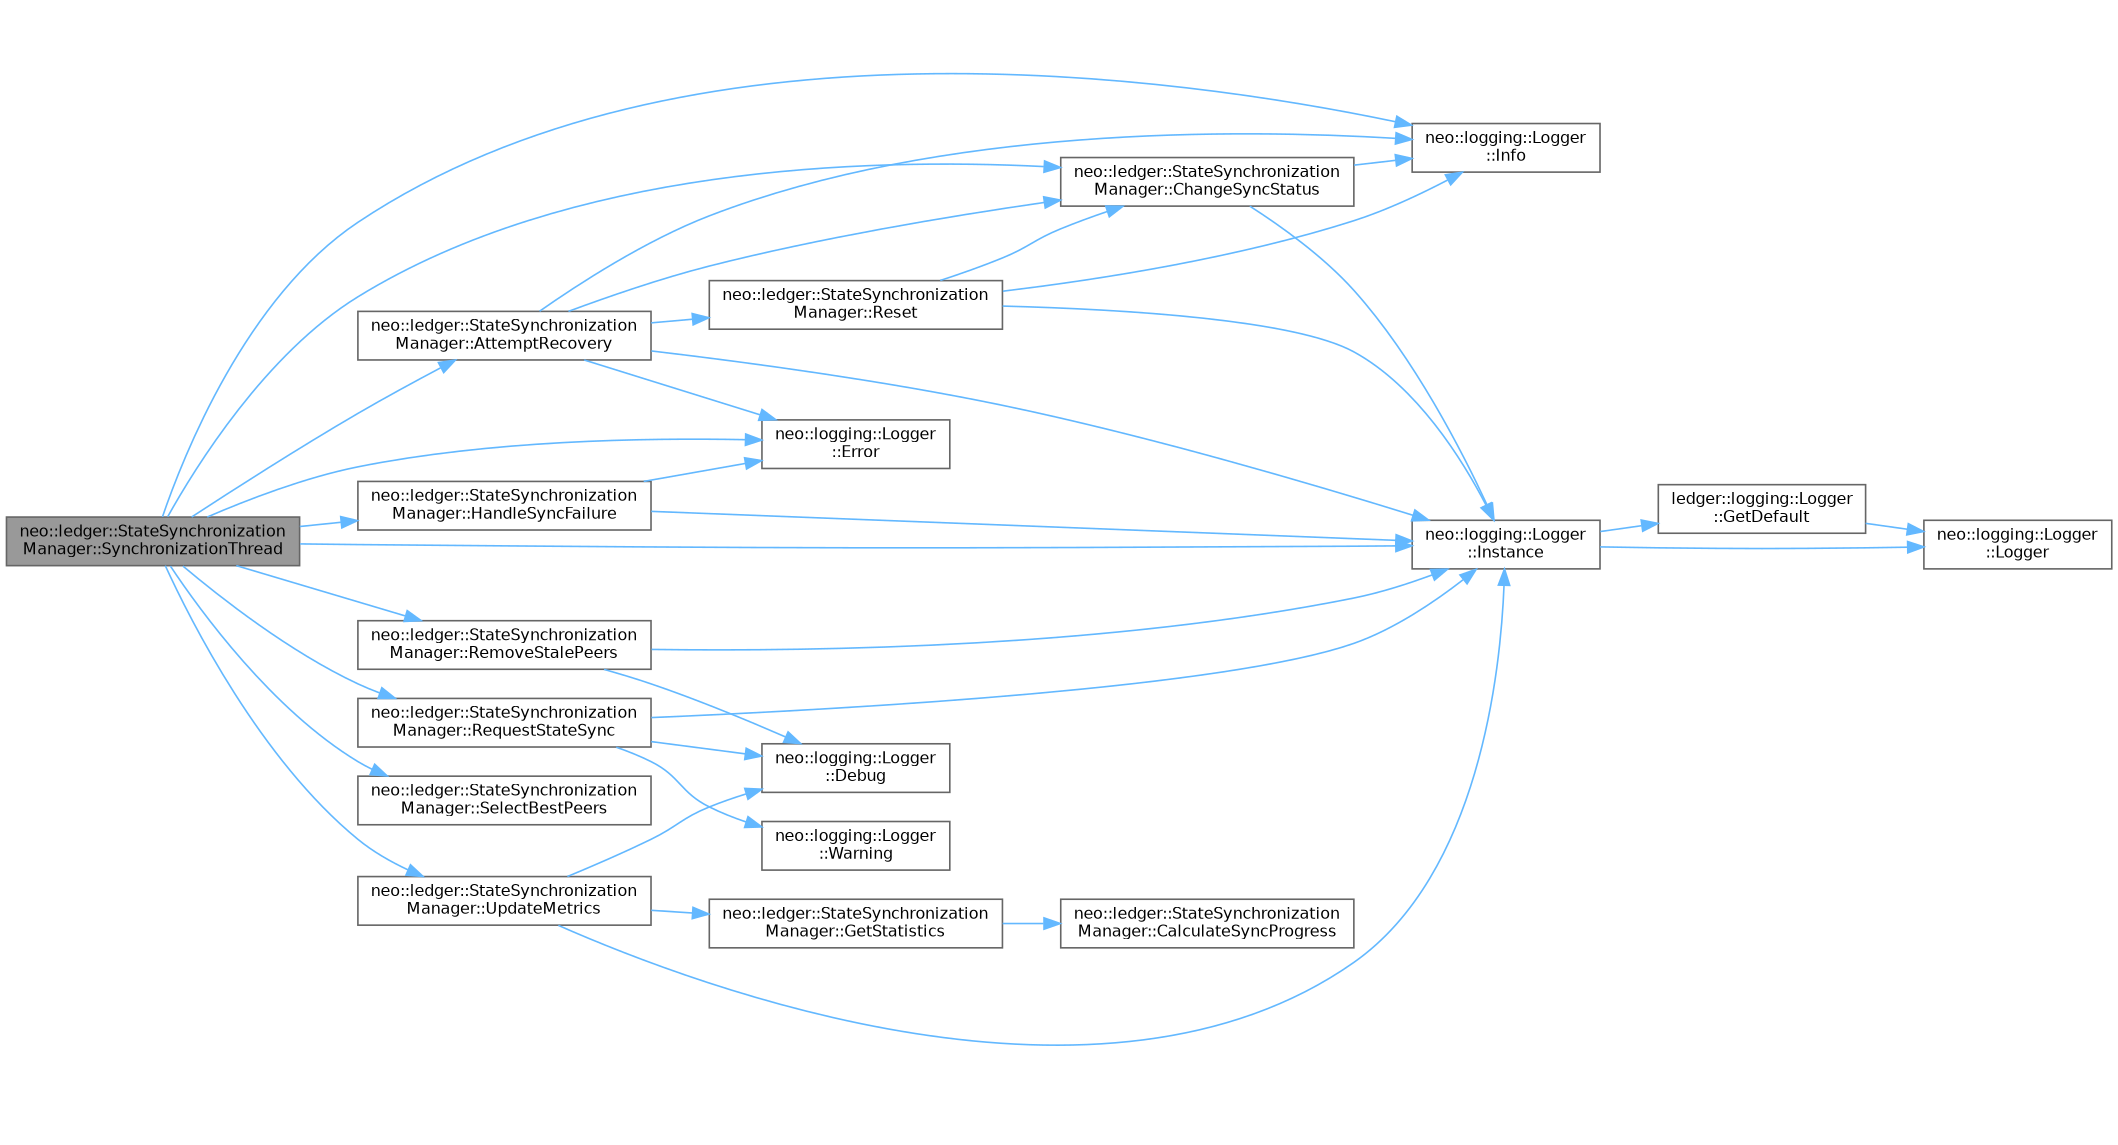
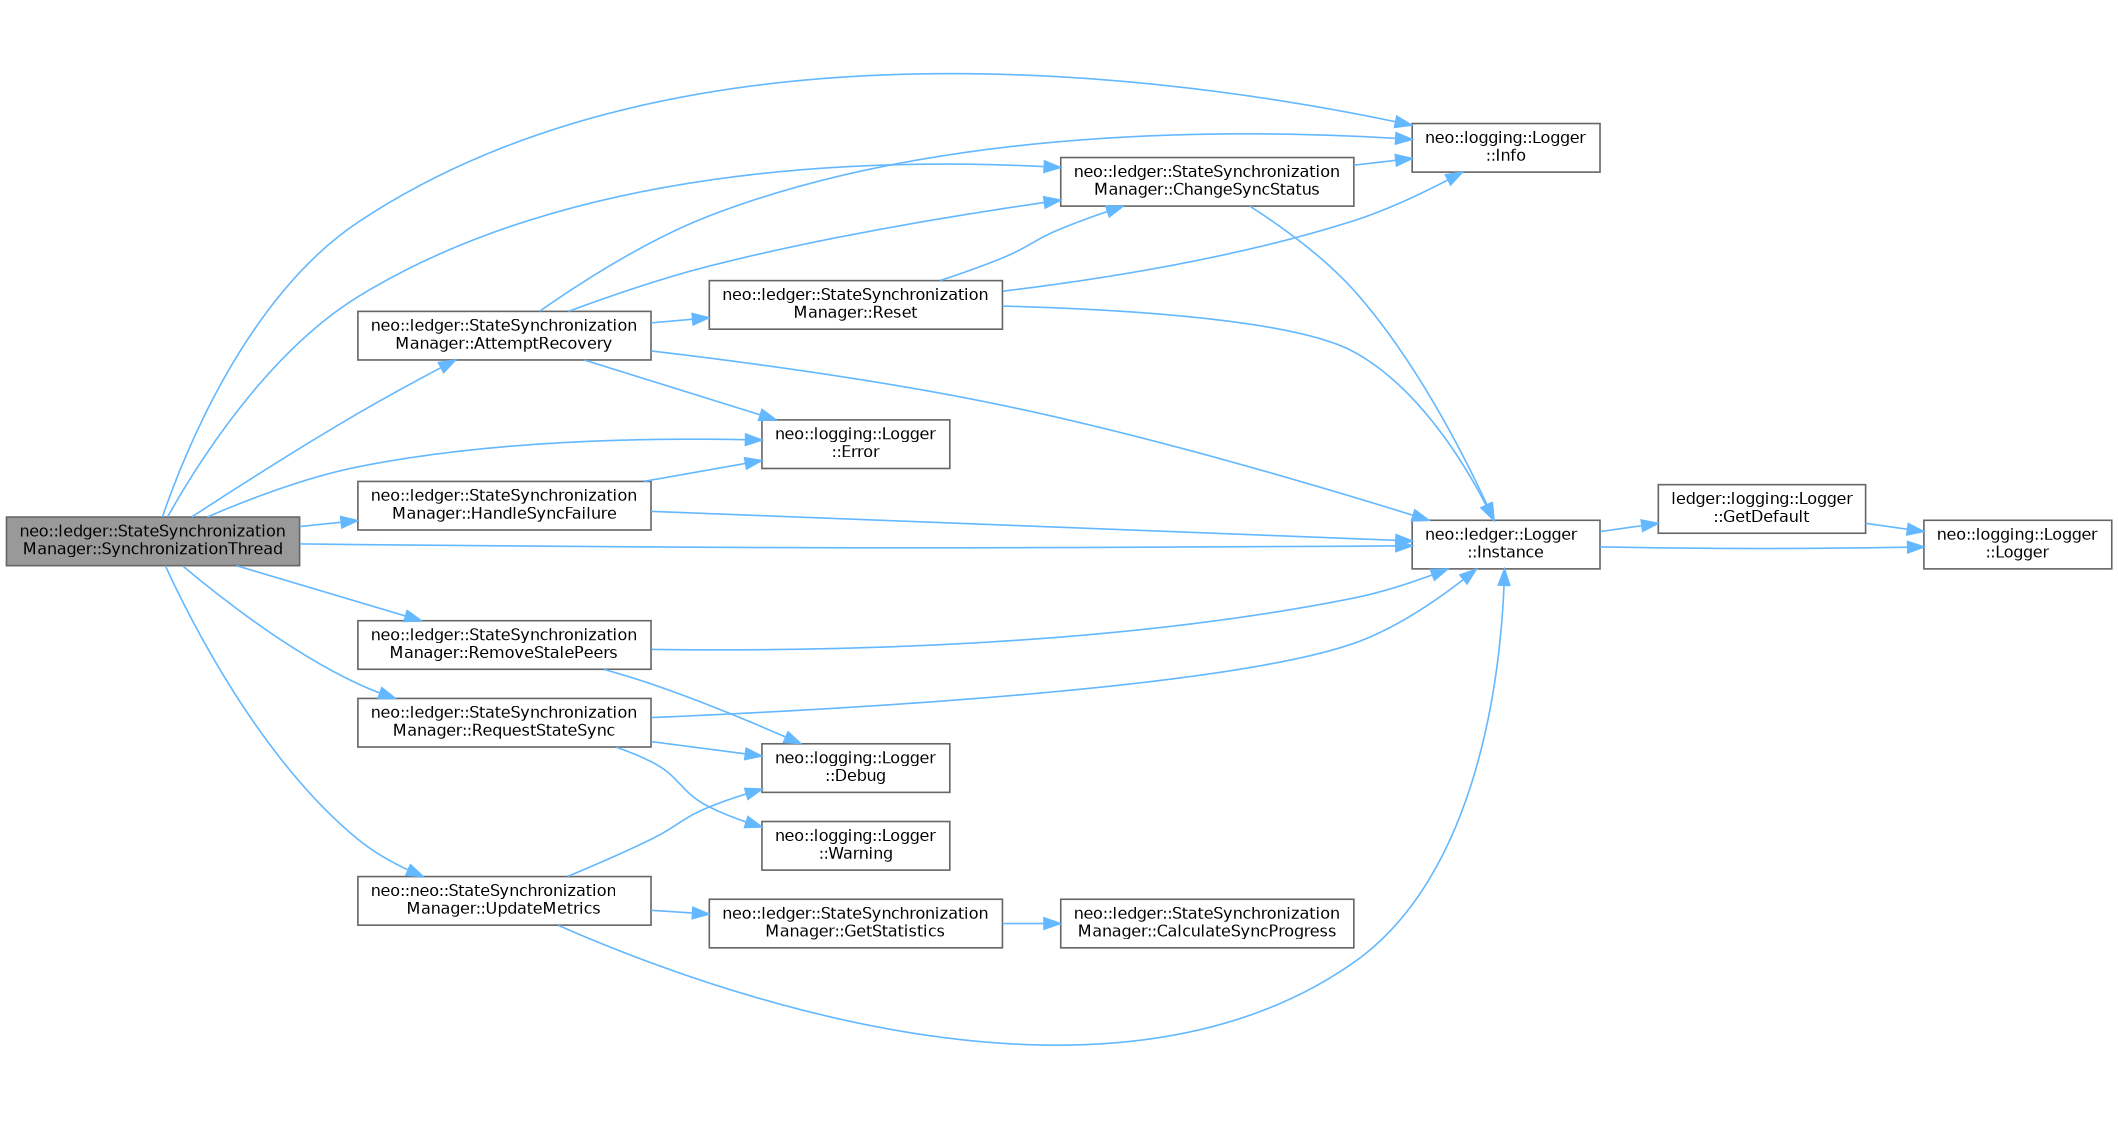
node "neo::logging::Logger ::Instance": label "neo::logging::Logger ::Instance" -> "neo::ledger::Logger ::Instance"
node "neo::ledger::StateSynchronization Manager::SelectBestPeers": removed
node "neo::ledger::StateSynchronization Manager::UpdateMetrics": label "neo::ledger::StateSynchronization Manager::UpdateMetrics" -> "neo::neo::StateSynchronization Manager::UpdateMetrics"
